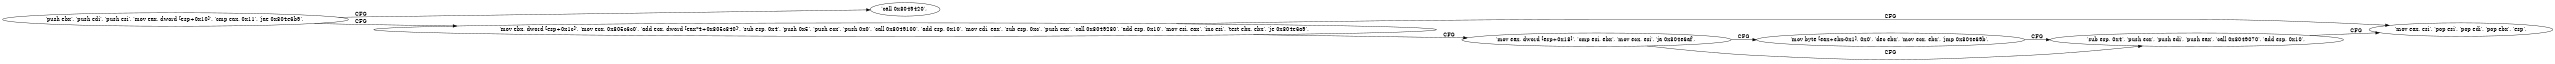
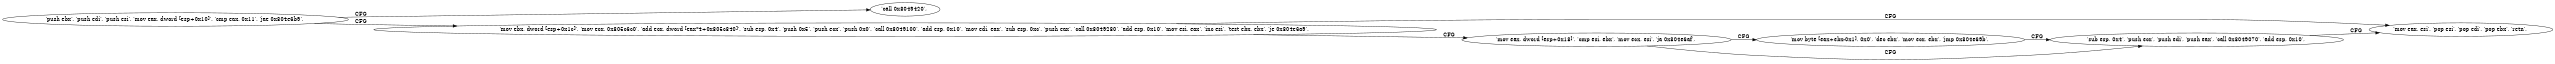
node "'mov eax, esi', 'pop esi', 'pop edi', 'pop ebx', 'esp',": label "'mov eax, esi', 'pop esi', 'pop edi', 'pop ebx', 'esp'," -> "'mov eax, esi', 'pop esi', 'pop edi', 'pop ebx', 'retn',"
